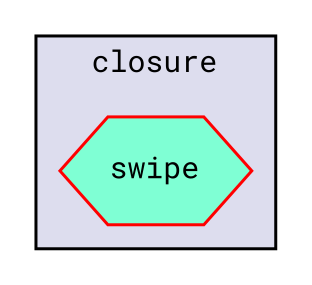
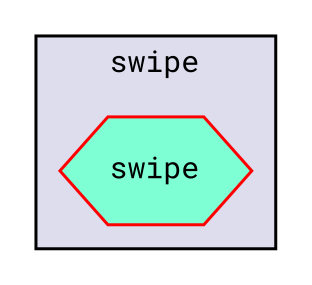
cluster "closure": label "closure" -> "swipe"
